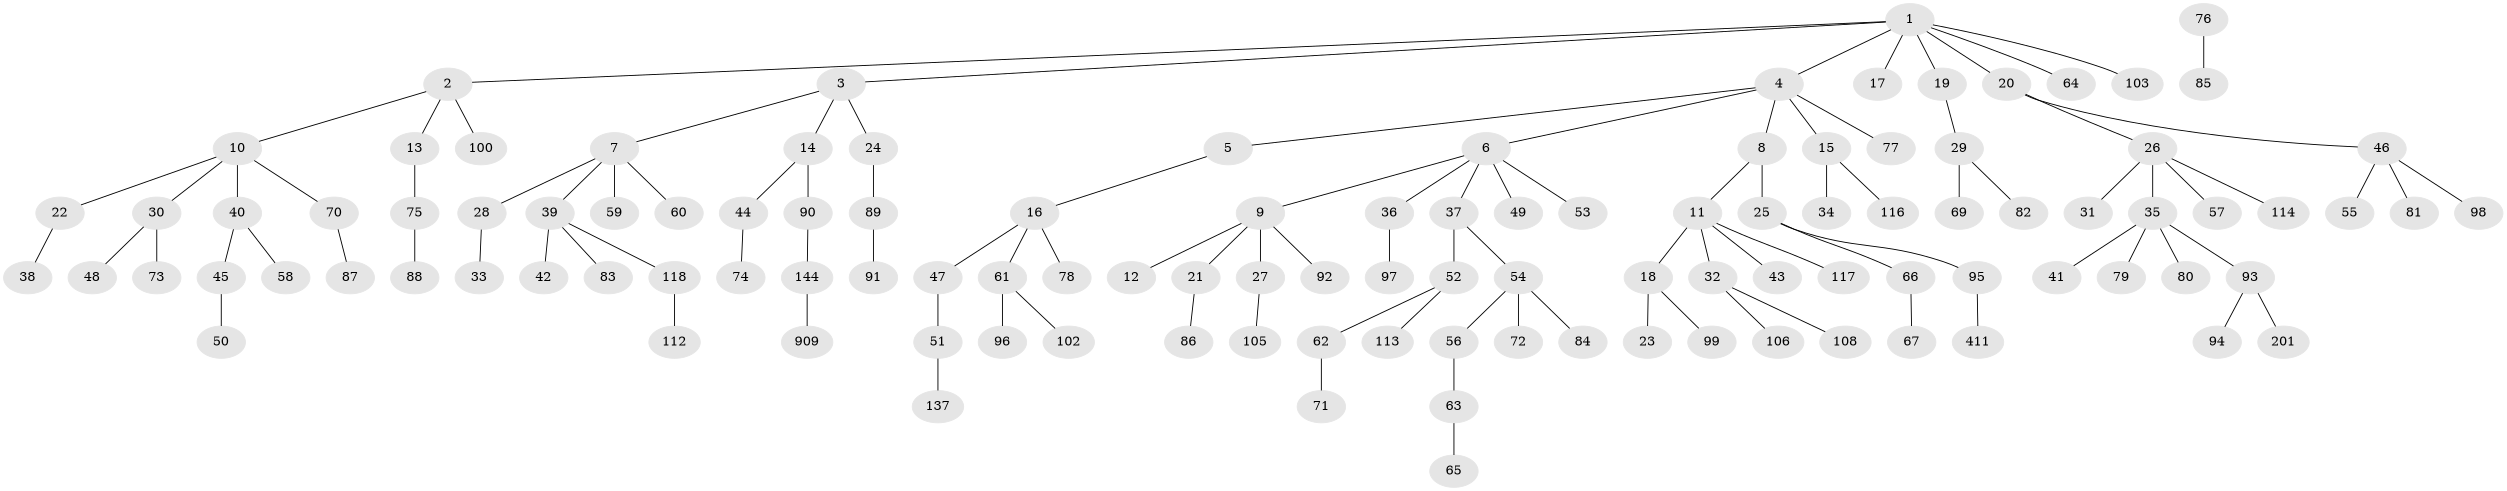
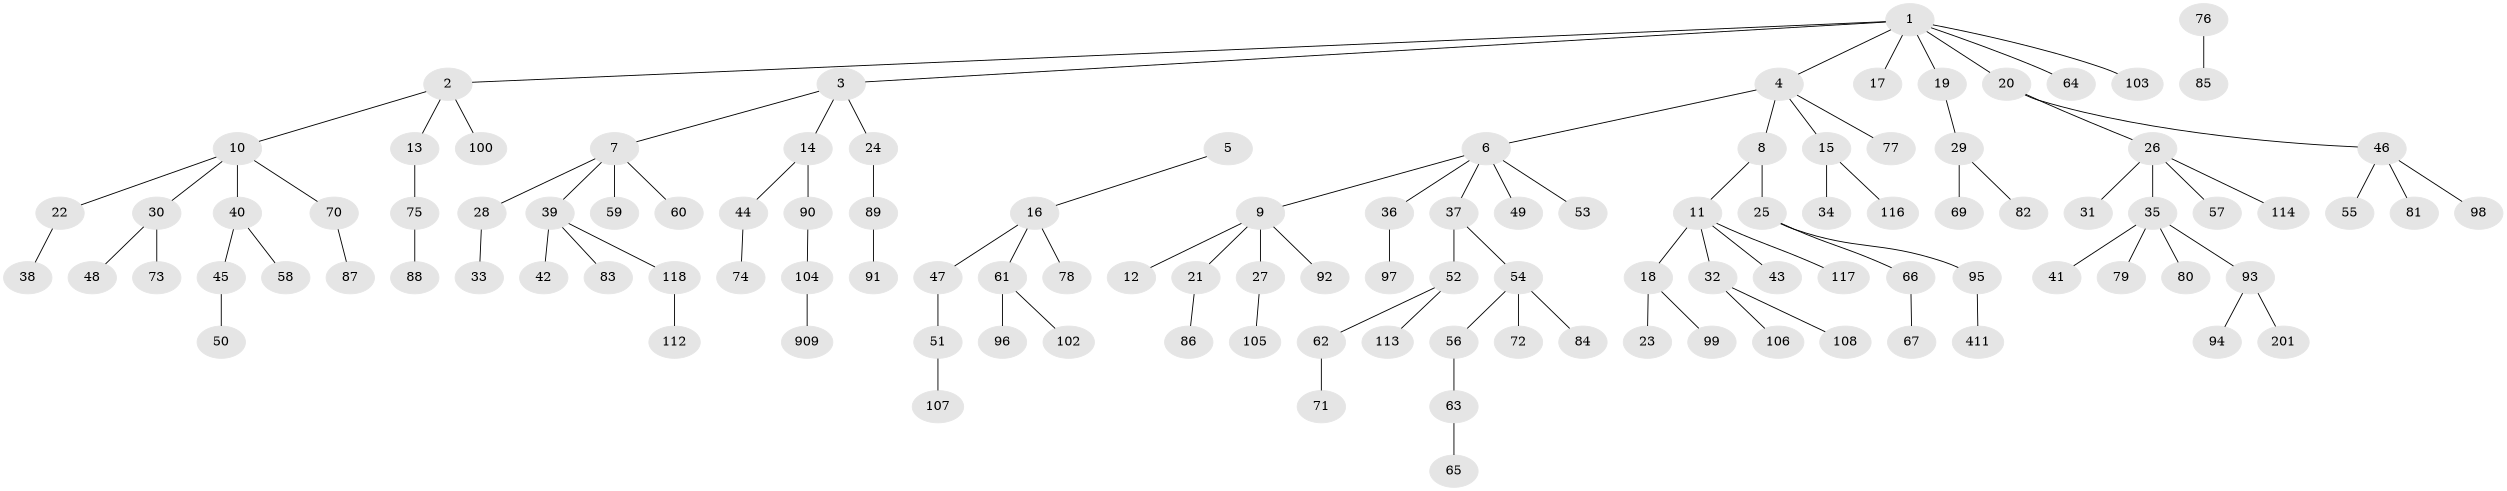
edge "4" -- "5": removed
node "144": label "144" -> "104"
node "137": label "137" -> "107"
